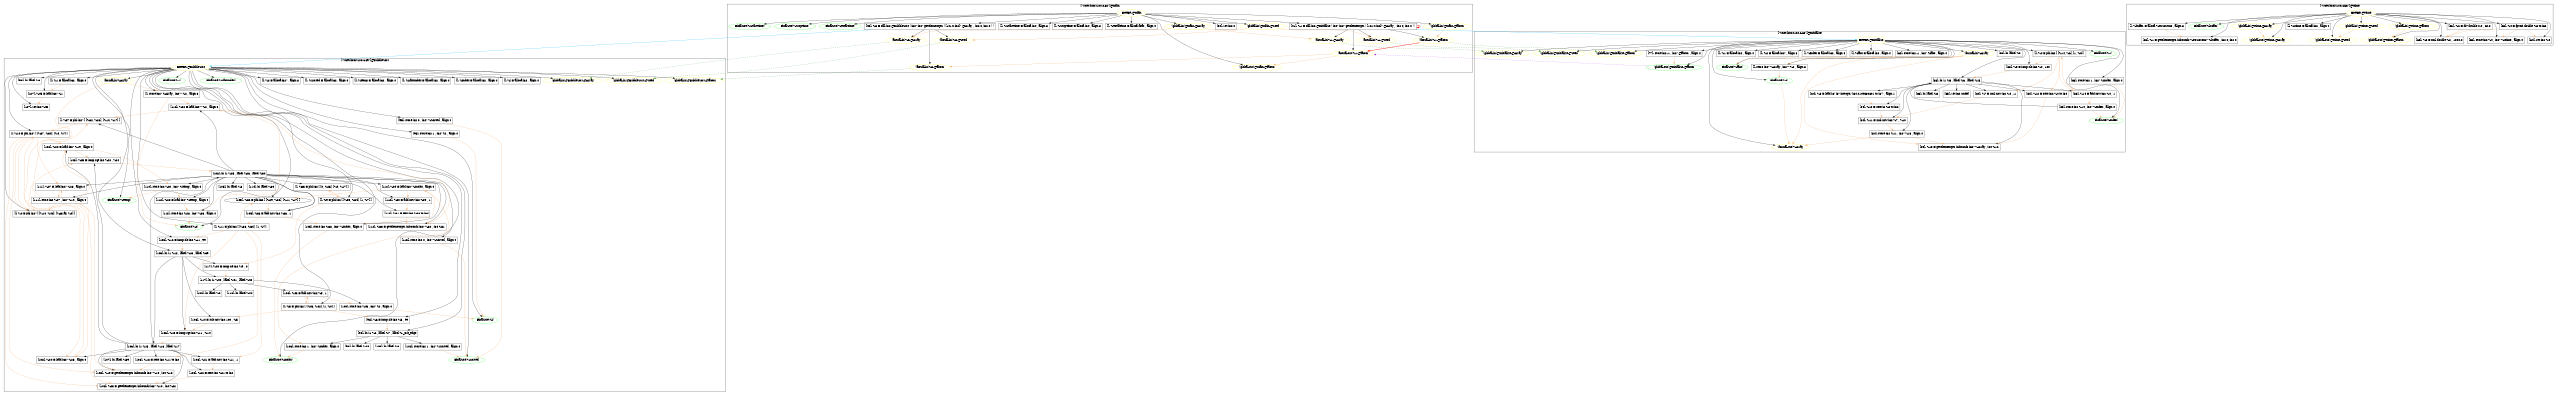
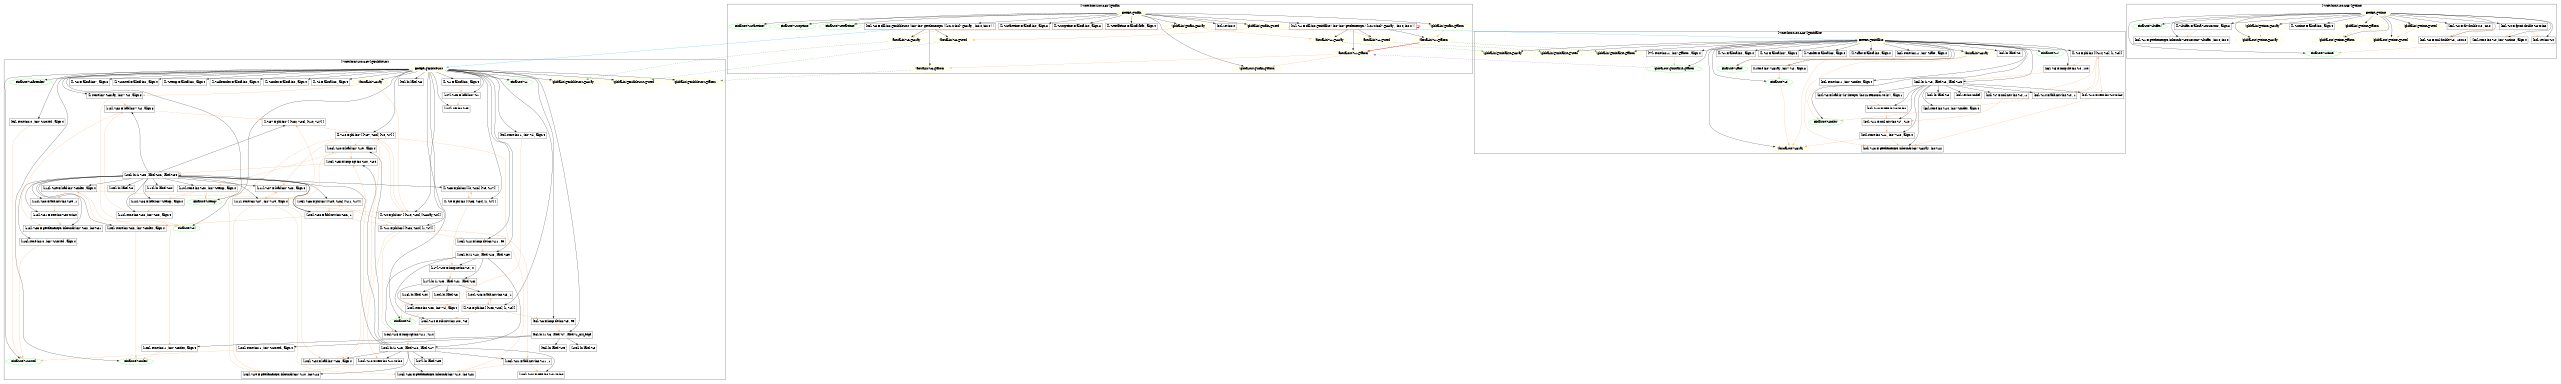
node "FinalUse(%utime)": added
edge "[83]: store i32 %14 , i32* %Index , align 4" -> "[83]: br i1 %5 , label %6 , label %15": reversed
node "[105]: %36 = phi i32 [ [%29, %26], [%11, %17] ]": shape ellipse -> box
edge "[108]: %22 = sext i32 %21 to i64" -> "[108]: %23 = getelementptr inbounds i32* %10 , i64 %22": now "[108]: %21 = add nsw i32 %11 , 1" -> "[108]: %23 = getelementptr inbounds i32* %10 , i64 %22"
